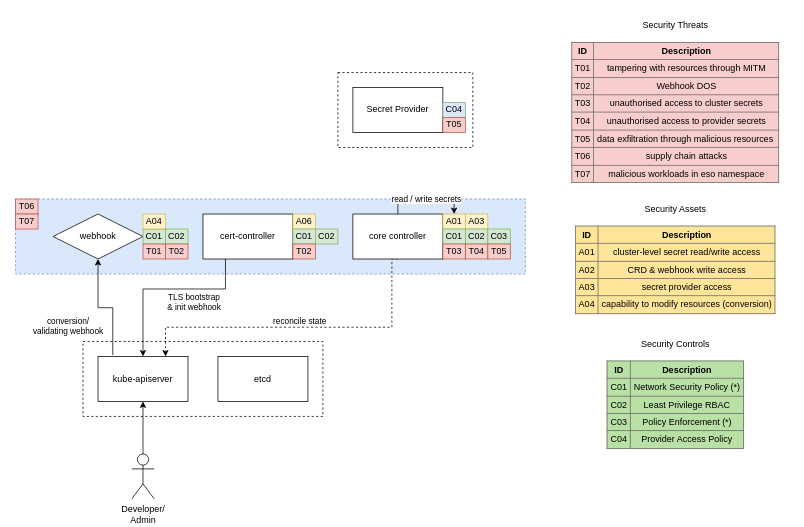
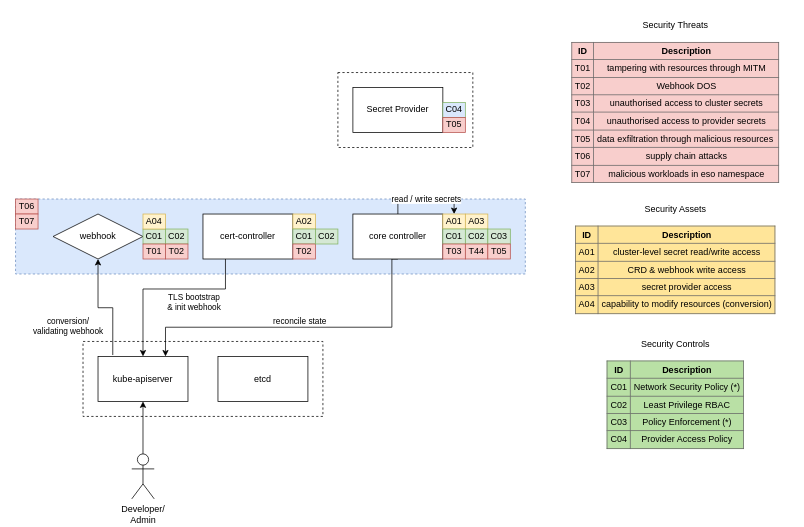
node "A06": label "A06" -> "A02"
node "T04": label "T04" -> "T44"
edge "core controller" -> "kube-apiserver": style dashed -> solid
